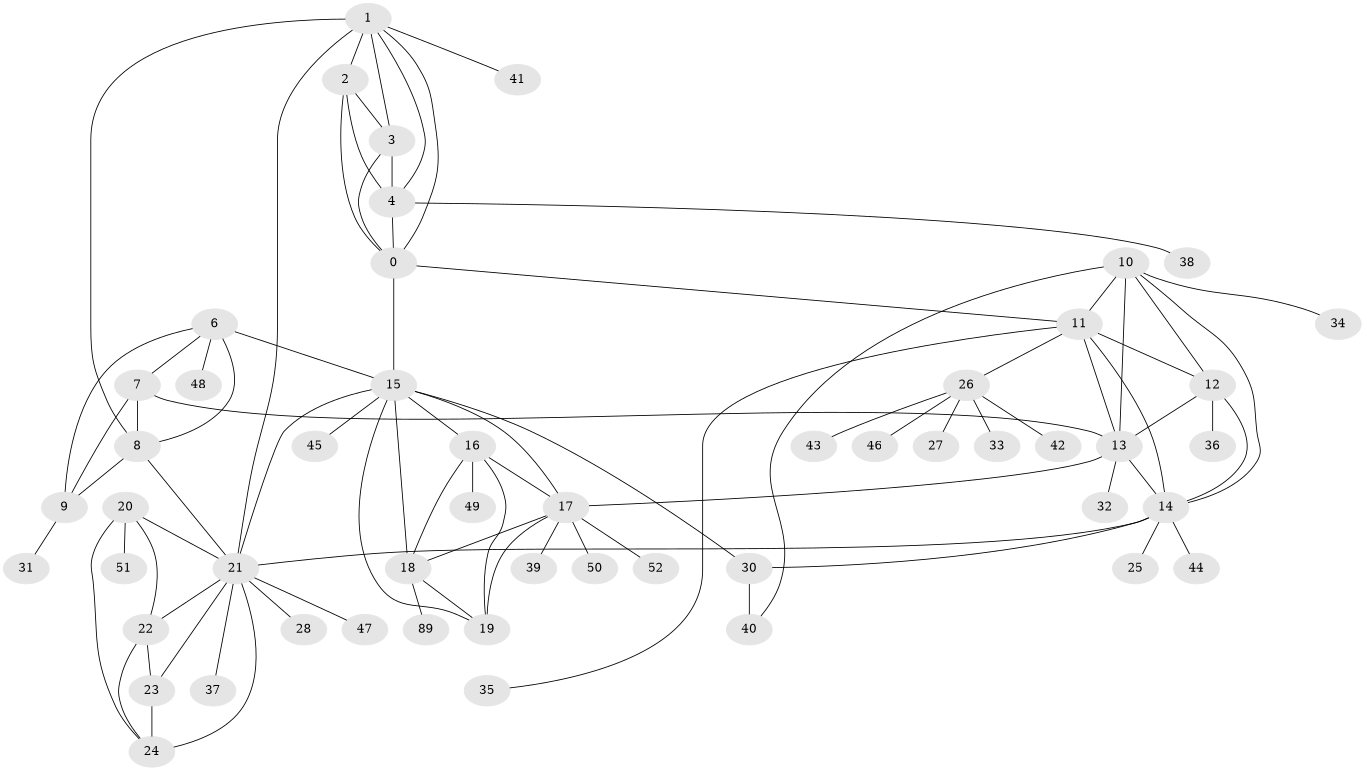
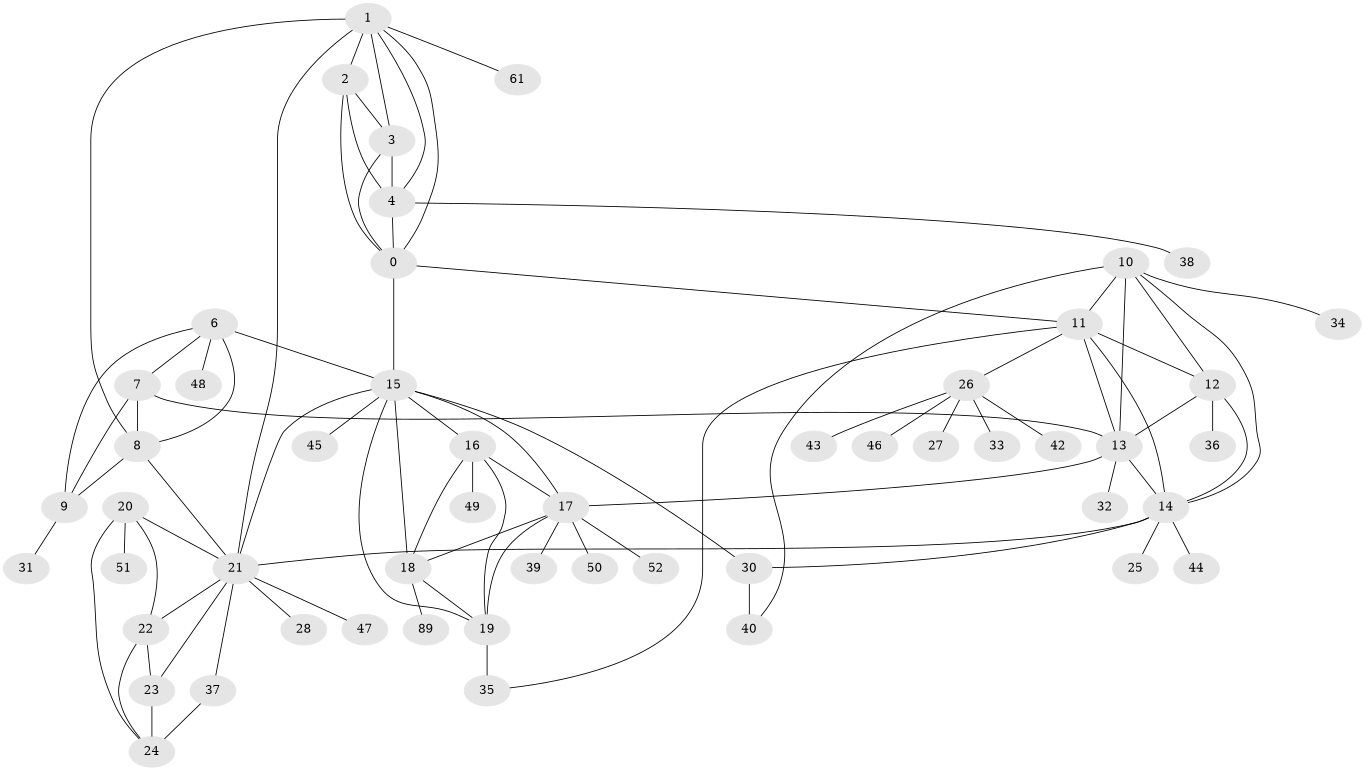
node "41": label "41" -> "61"
edge "19" -- "35": added
edge "21" -- "24": now "37" -- "24"
